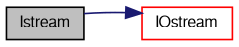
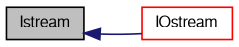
edge "Istream" -> "IOstream": reversed
